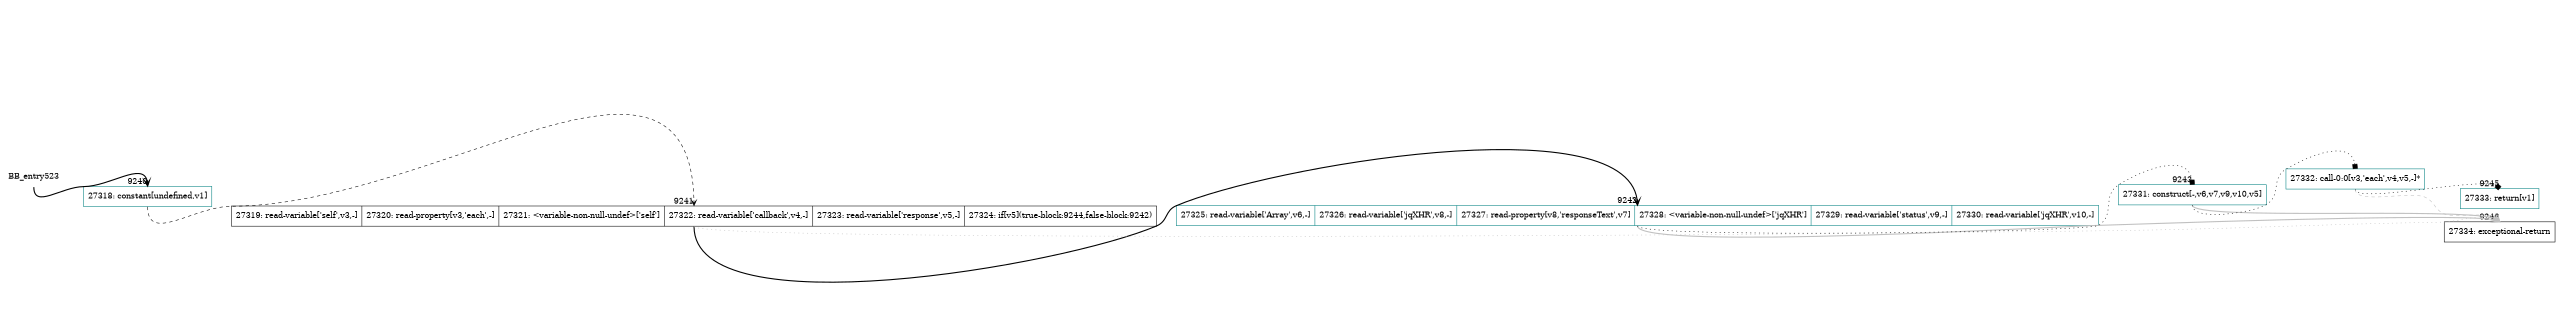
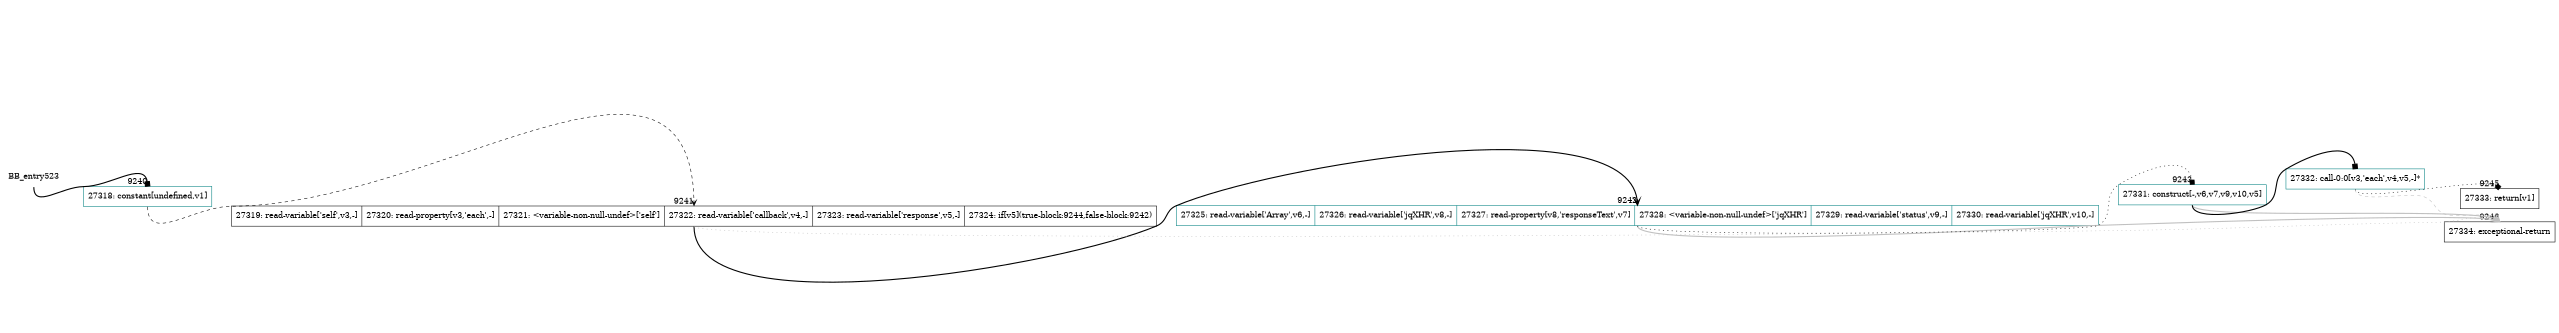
edge "BB_entry523" -> "27318: constant[undefined,v1]": arrowhead vee -> box
edge "27331: construct[-,v6,v7,v9,v10,v5]" -> "27332: call-0:0[v3,'each',v4,v5,-]*": style dotted -> bold
node "27333: return[v1]": color teal -> black
